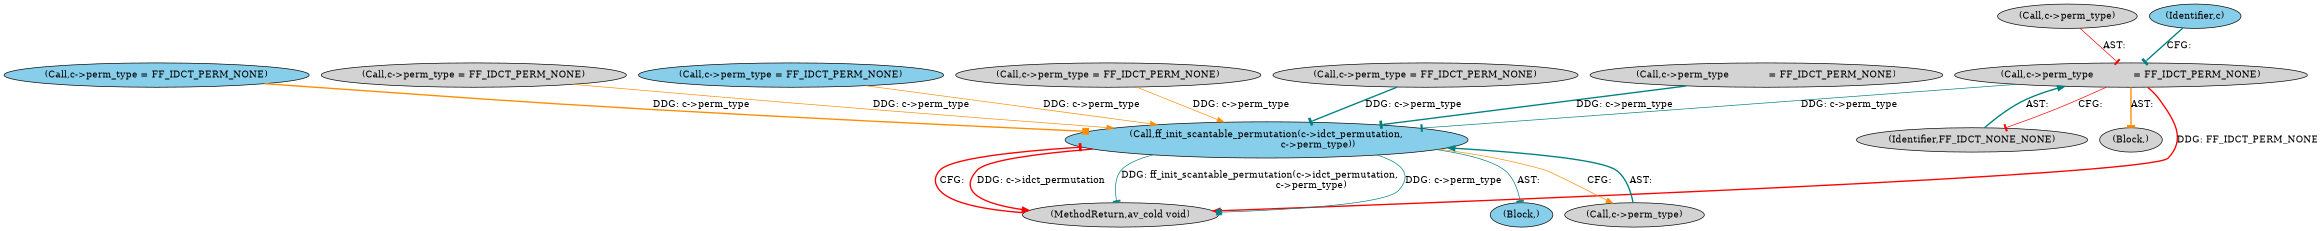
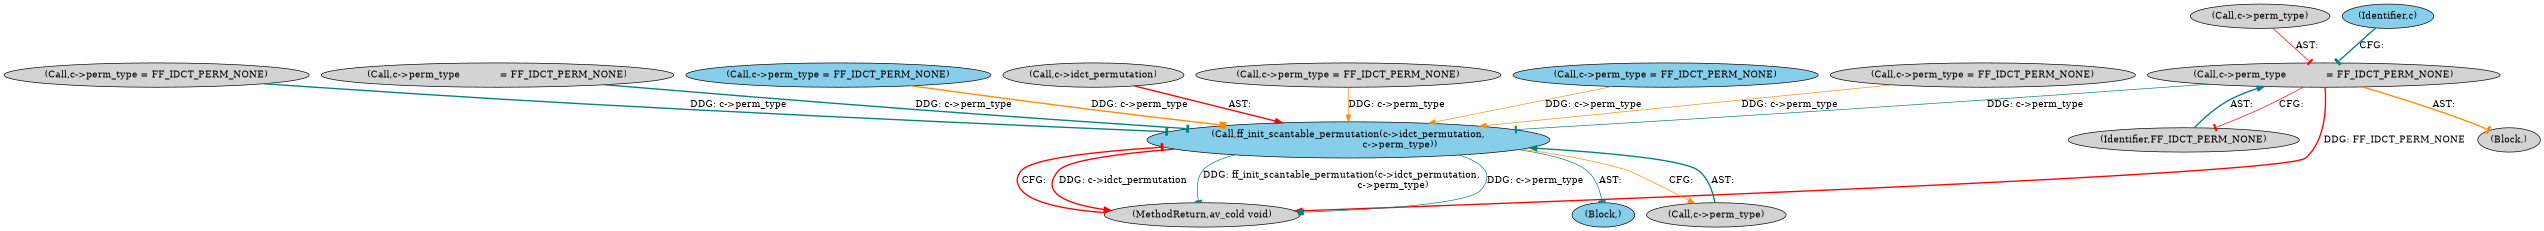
node "(Call,c->idct_permutation)": added
node "(Identifier,FF_IDCT_NONE_NONE)": label "(Identifier,FF_IDCT_NONE_NONE)" -> "(Identifier,FF_IDCT_PERM_NONE)"
